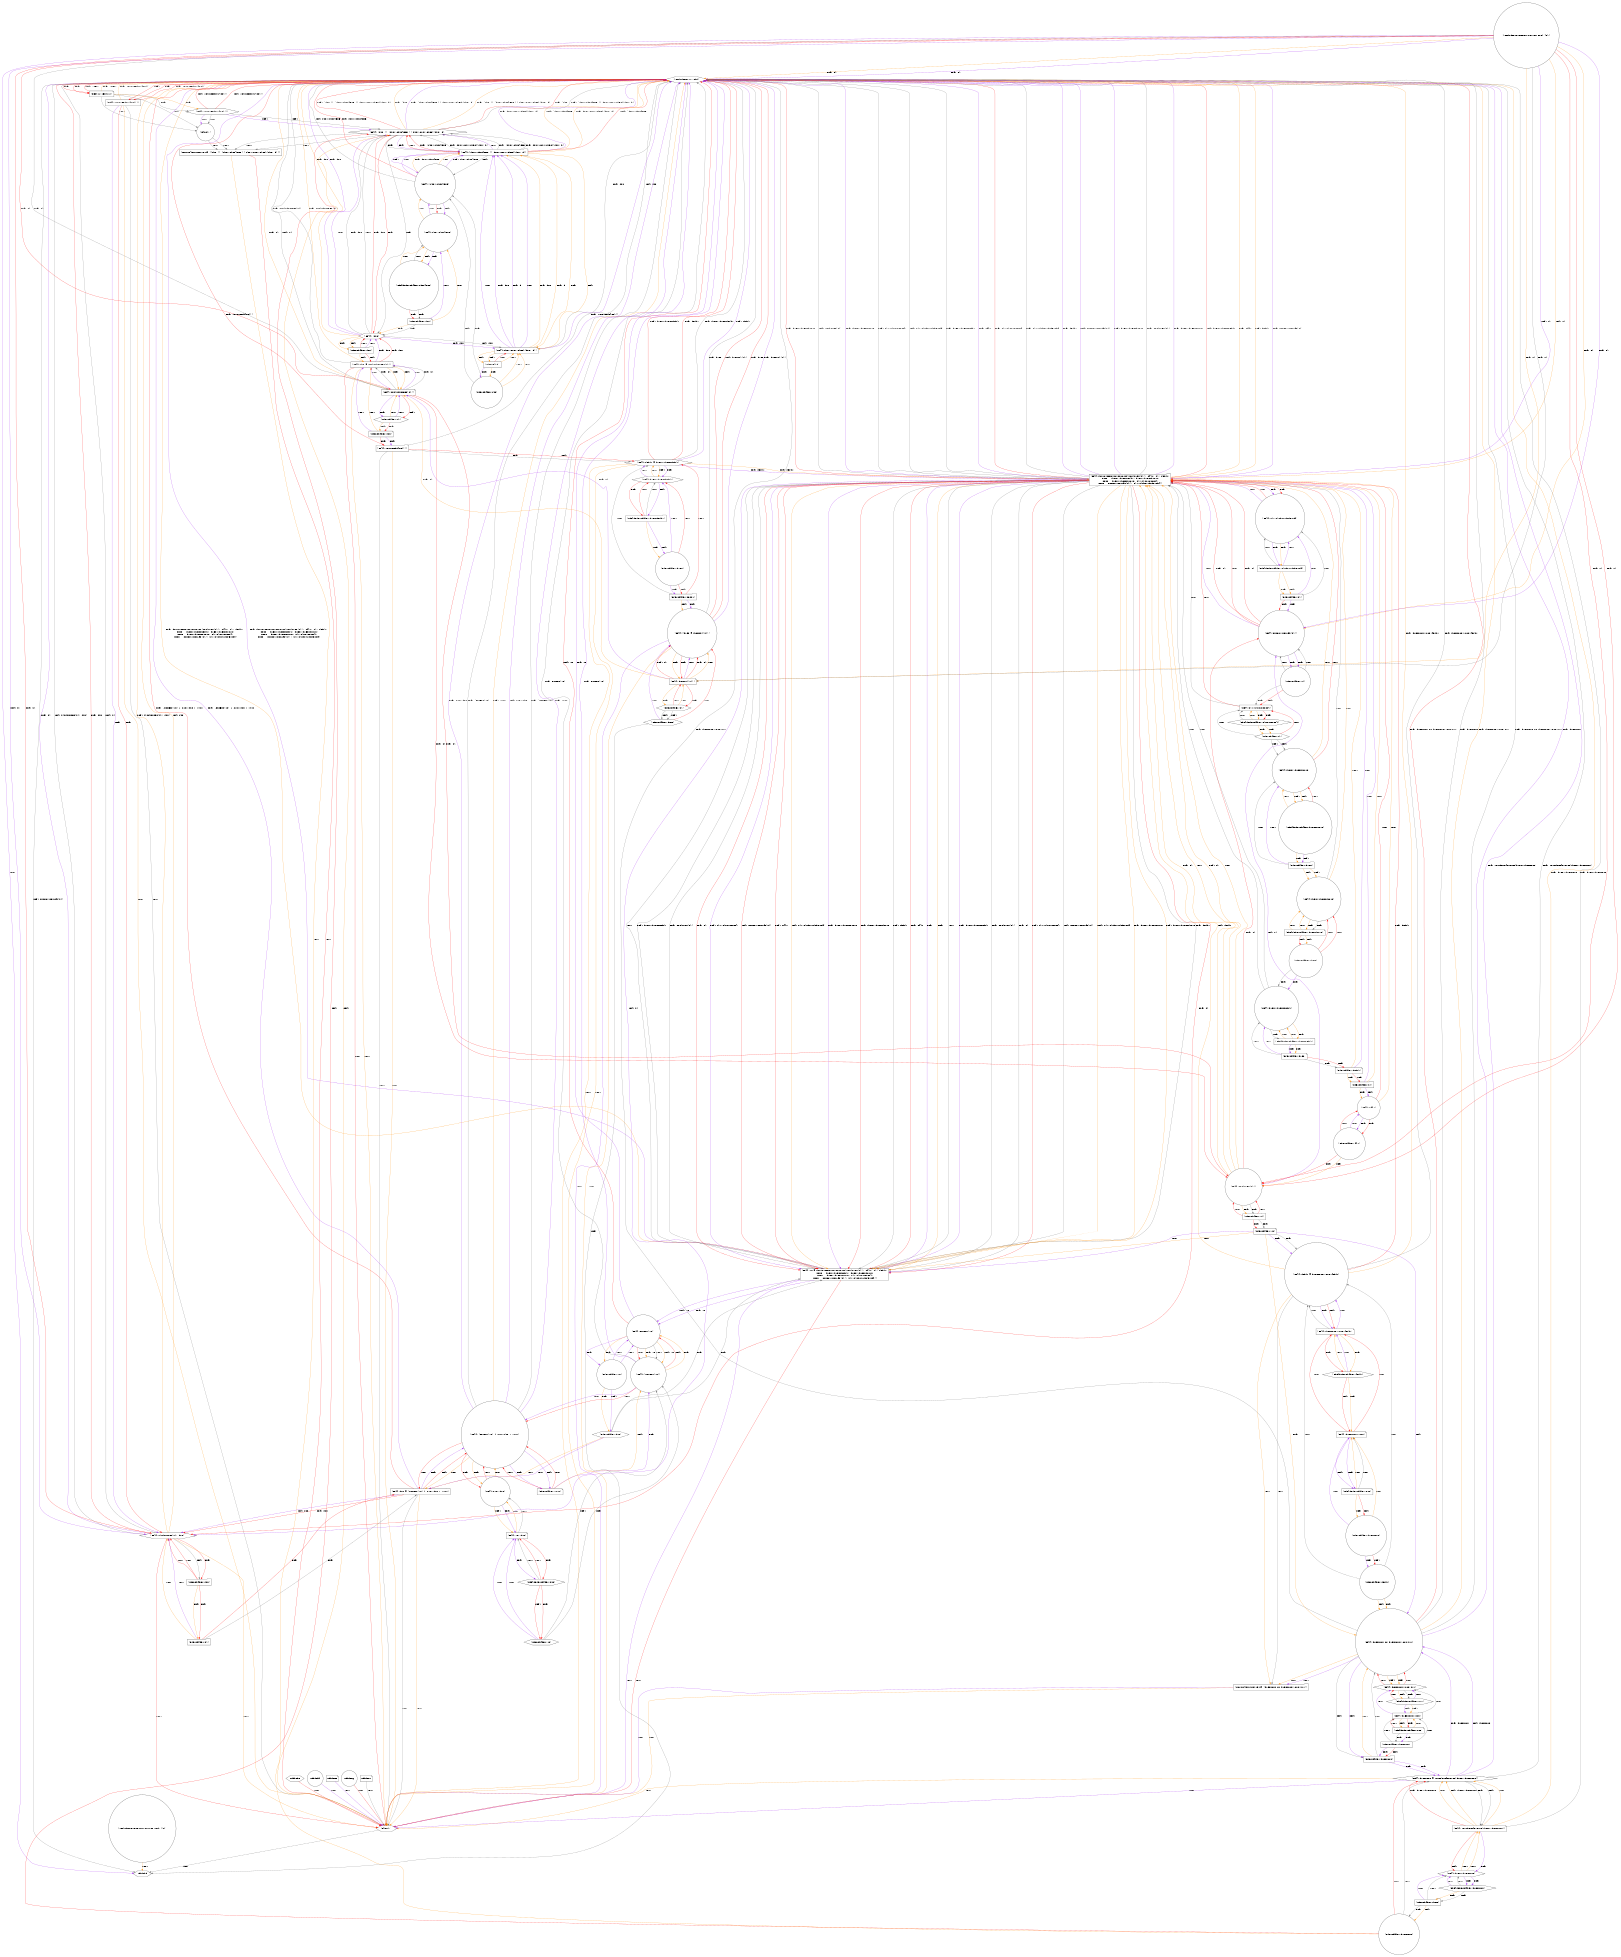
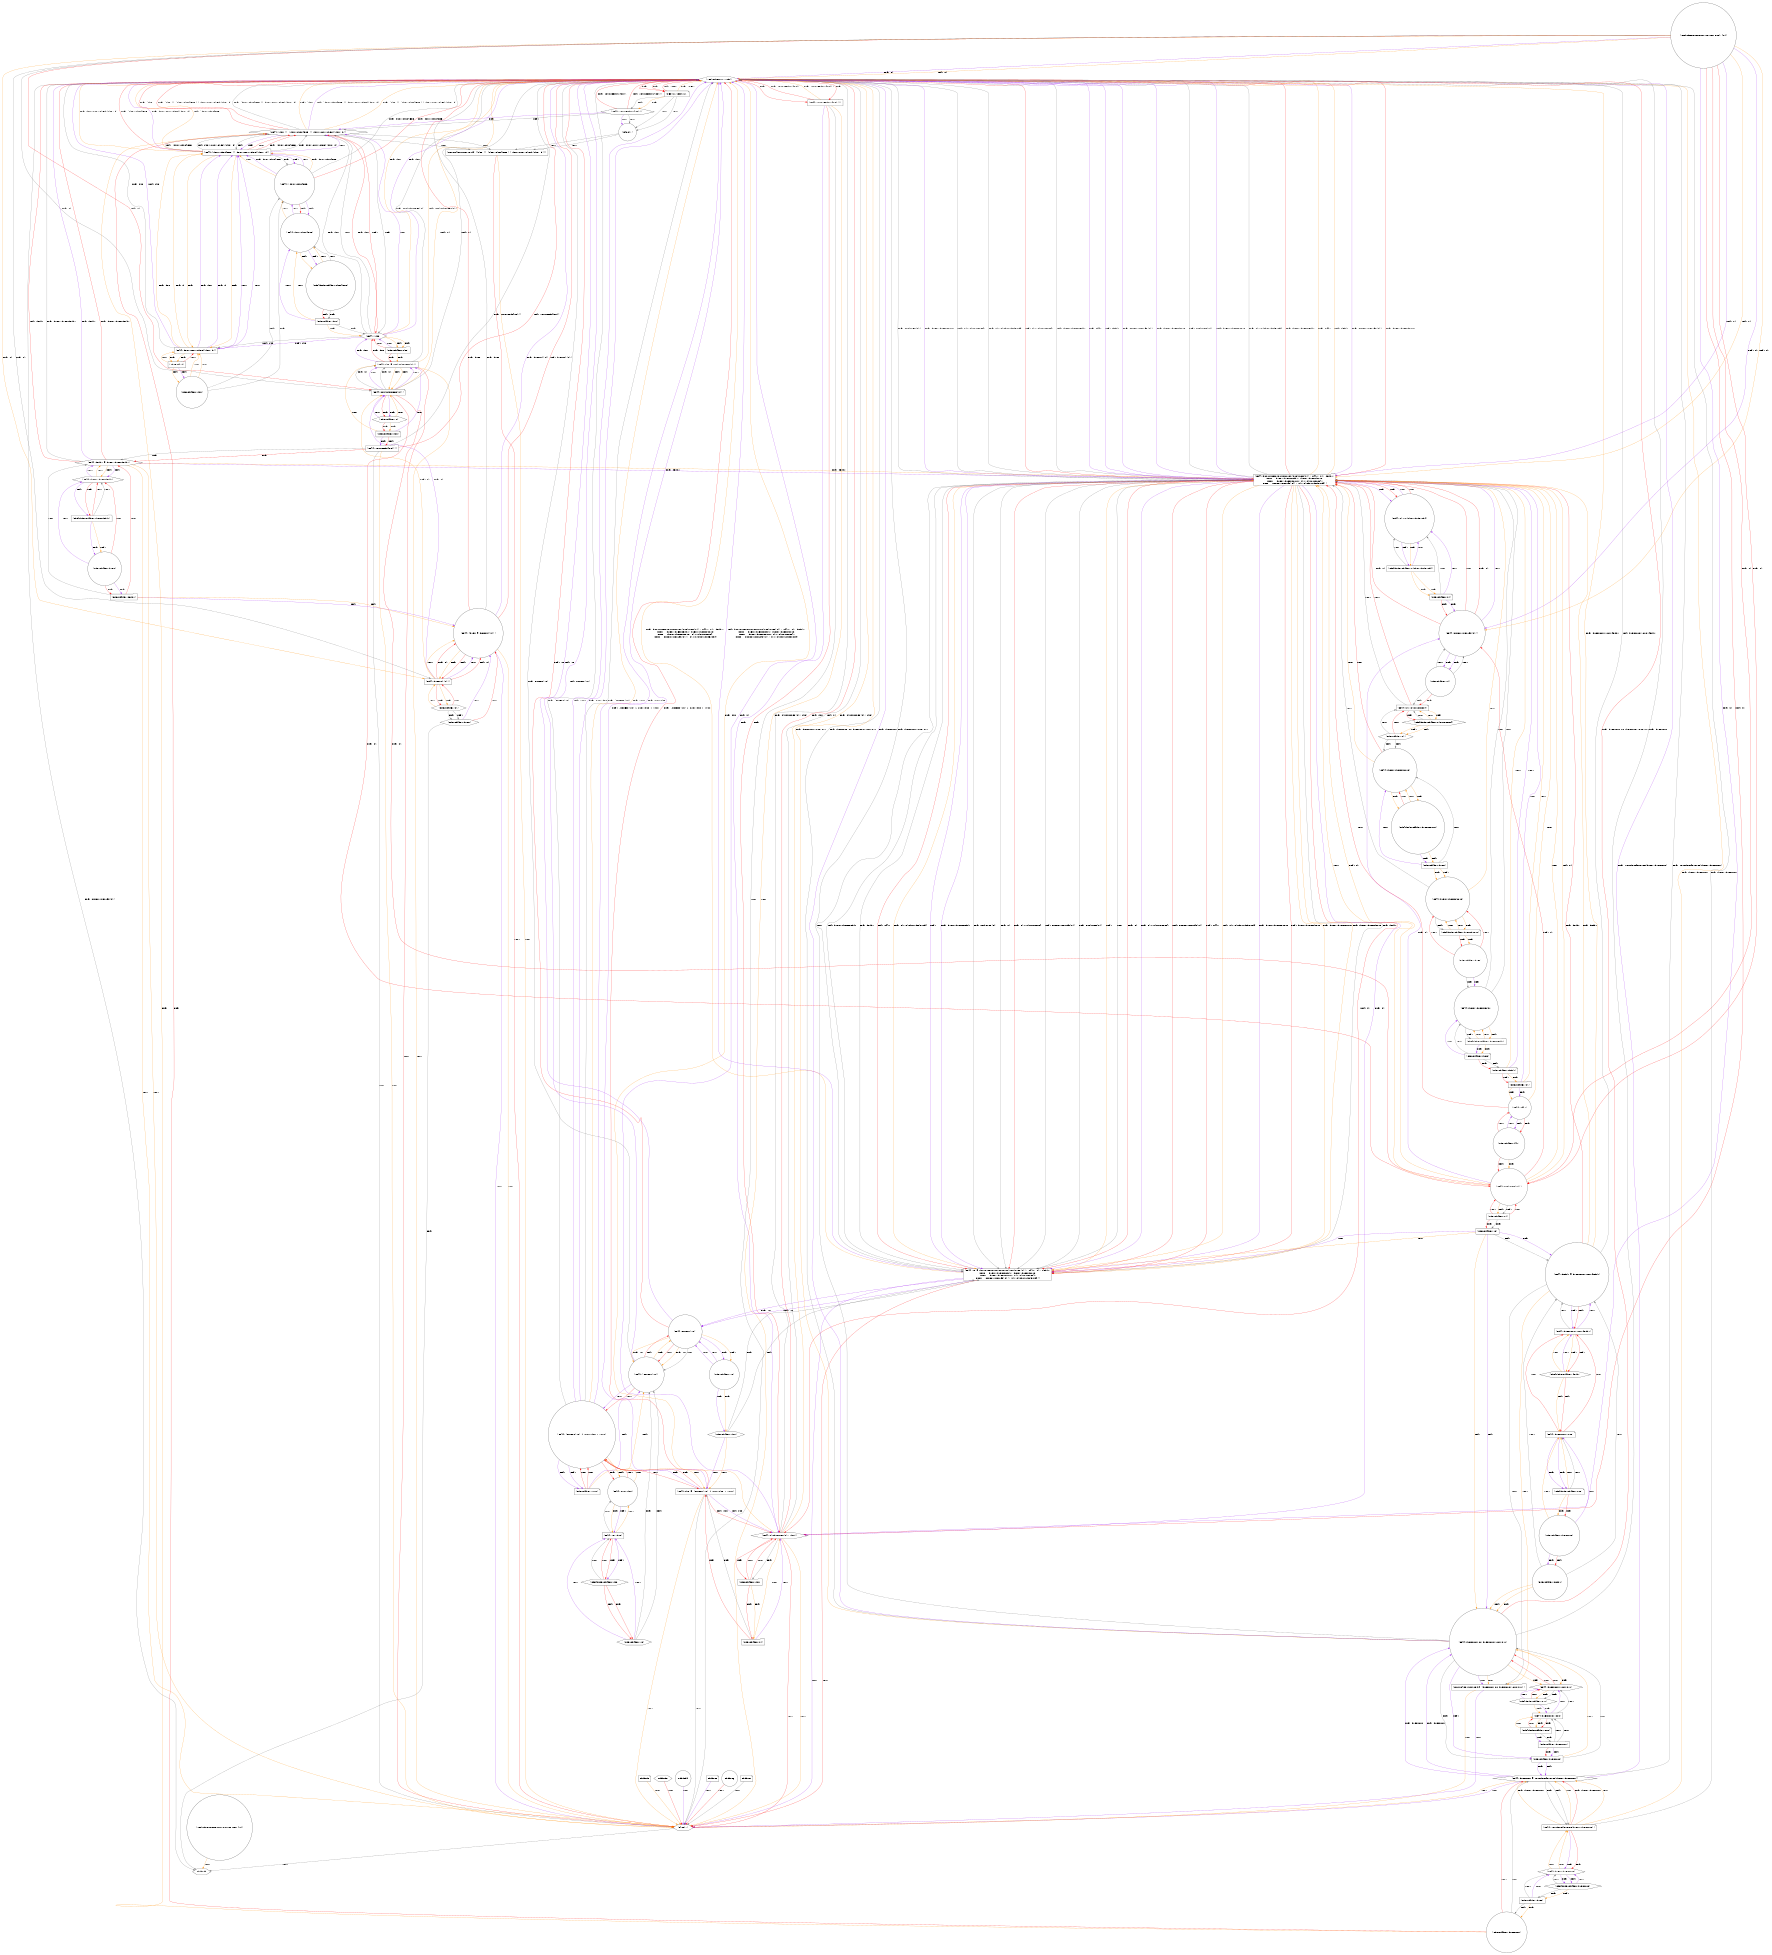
edge "(MethodParameterIn,struct sock *sk)" -> "1000100": removed, label "AST:"
node "1000103": added
node "(MethodParameterOut,struct sock *sk)": label "(MethodParameterOut,struct sock *sk)" -> "(MethodParameterOut,struct get *sk)"
